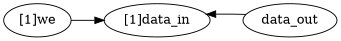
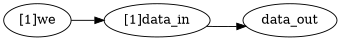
edge "data_out" -> "[1]data_in": reversed
